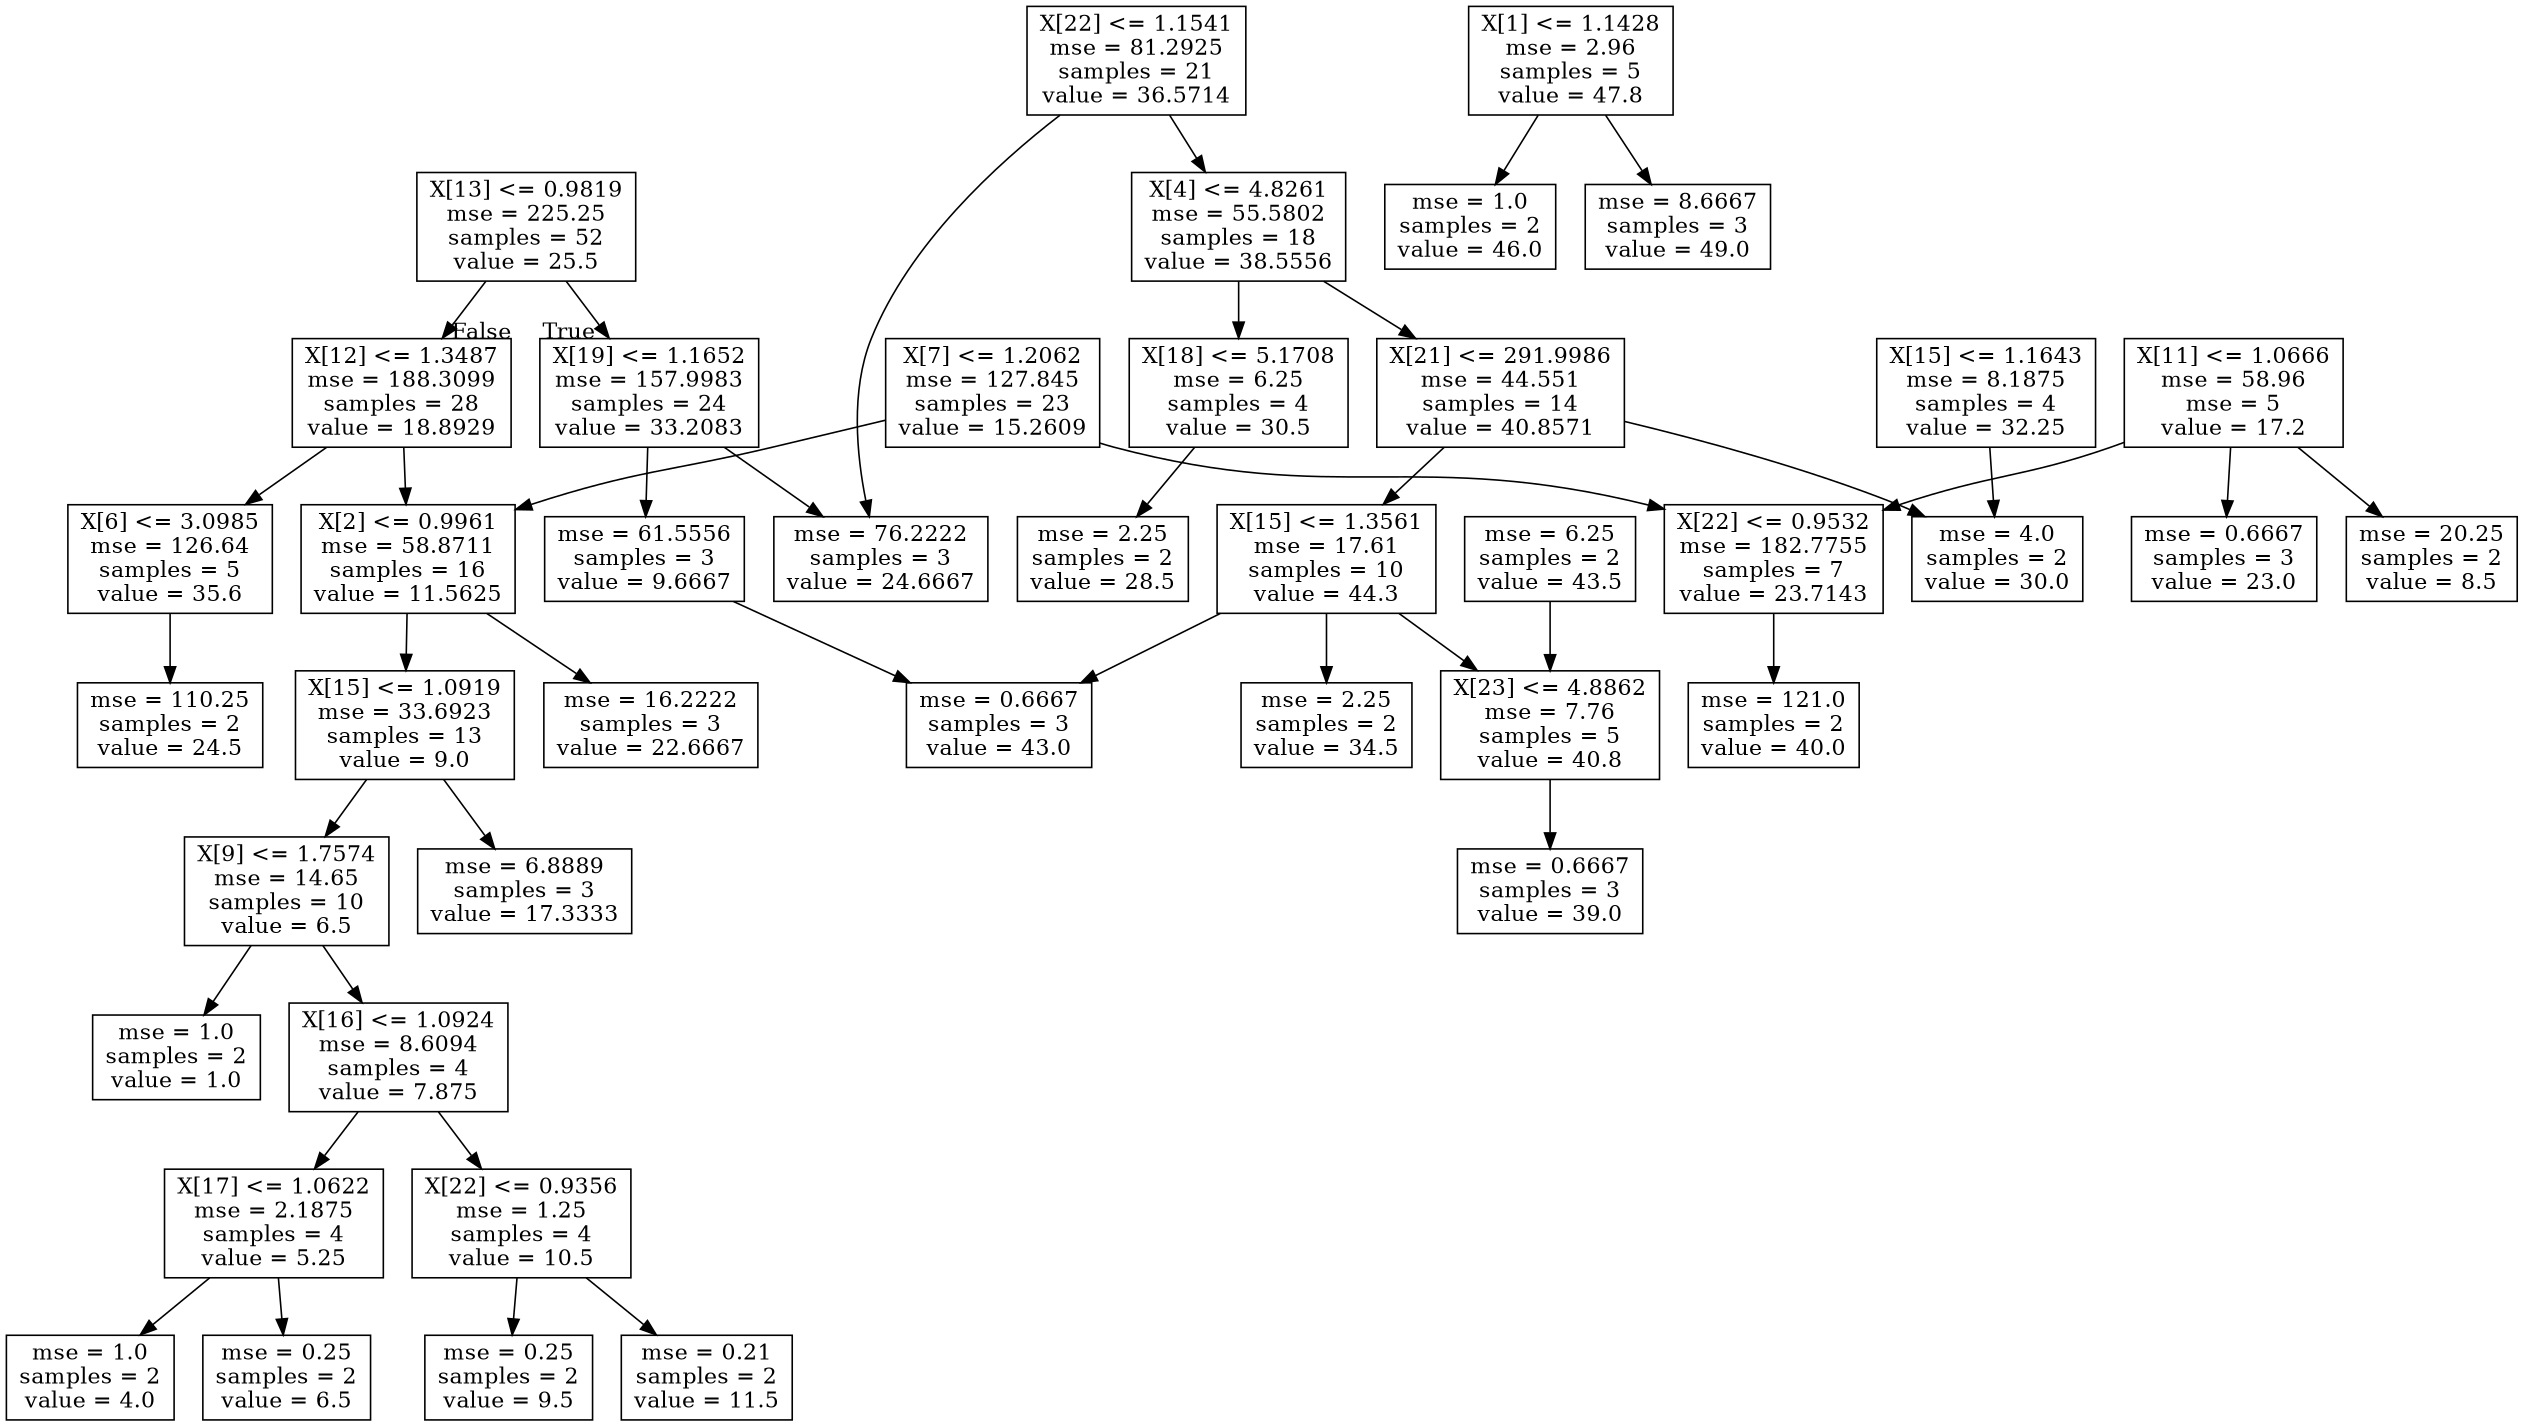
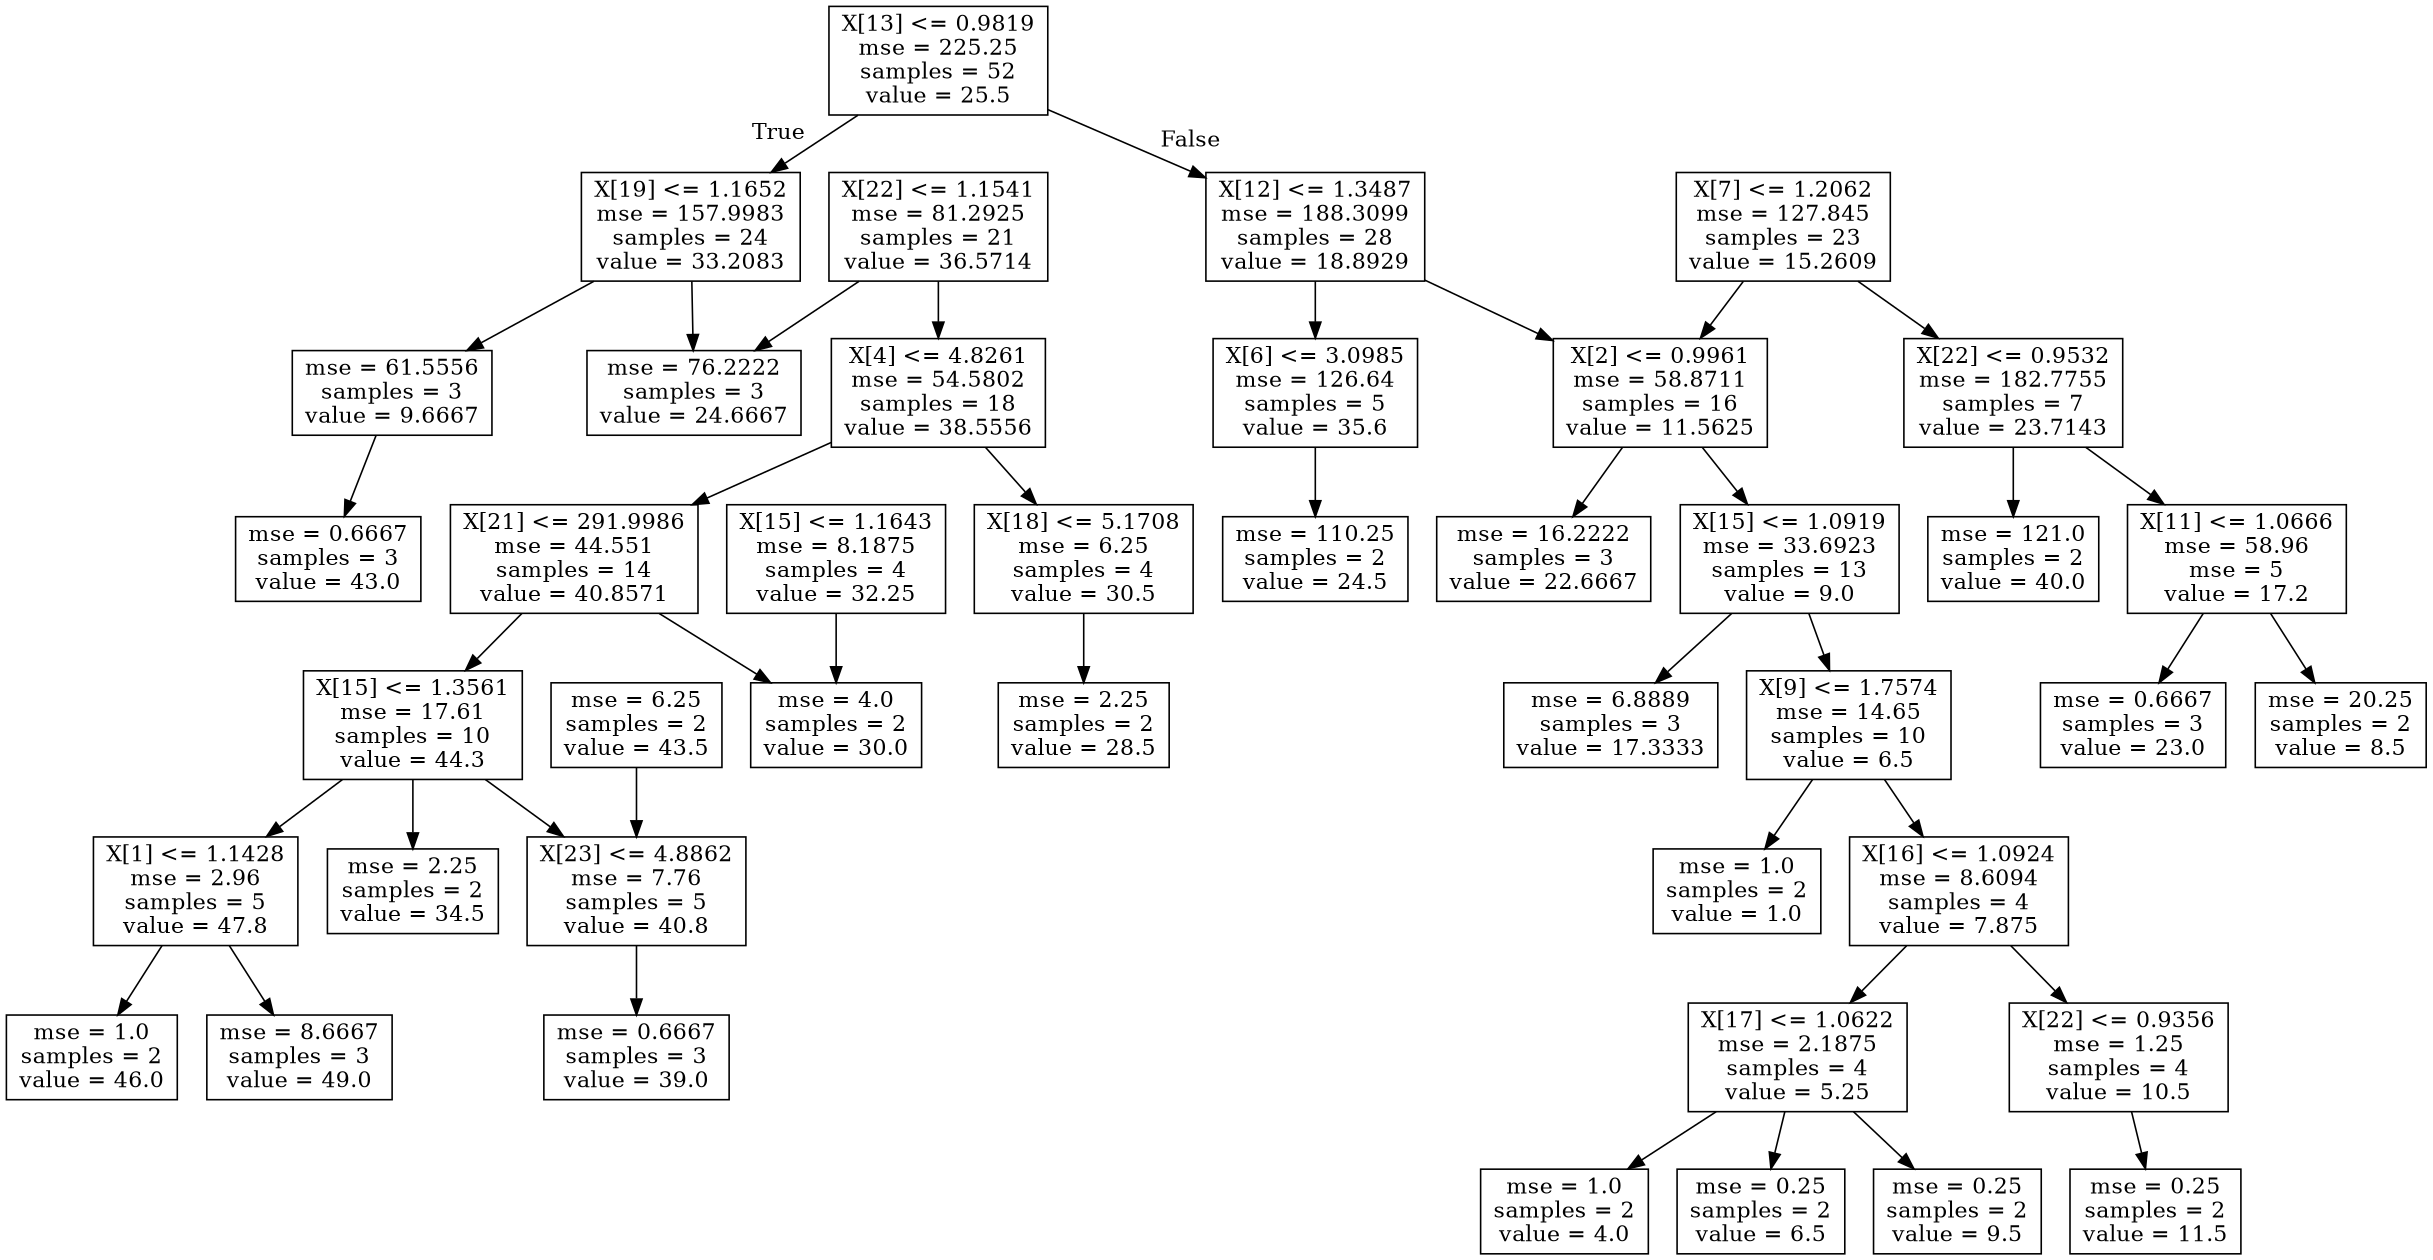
node "X[4] <= 4.8261 mse = 55.5802 samples = 18 value = 38.5556": label "X[4] <= 4.8261 mse = 55.5802 samples = 18 value = 38.5556" -> "X[4] <= 4.8261 mse = 54.5802 samples = 18 value = 38.5556"
edge "X[11] <= 1.0666 mse = 58.96 mse = 5 value = 17.2" -> "X[22] <= 0.9532 mse = 182.7755 samples = 7 value = 23.7143": reversed
edge "X[15] <= 1.3561 mse = 17.61 samples = 10 value = 44.3" -> "mse = 0.6667 samples = 3 value = 43.0": now "X[15] <= 1.3561 mse = 17.61 samples = 10 value = 44.3" -> "X[1] <= 1.1428 mse = 2.96 samples = 5 value = 47.8"
edge "X[22] <= 0.9356 mse = 1.25 samples = 4 value = 10.5" -> "mse = 0.25 samples = 2 value = 9.5": now "X[17] <= 1.0622 mse = 2.1875 samples = 4 value = 5.25" -> "mse = 0.25 samples = 2 value = 9.5"
node "mse = 0.21 samples = 2 value = 11.5": label "mse = 0.21 samples = 2 value = 11.5" -> "mse = 0.25 samples = 2 value = 11.5"
